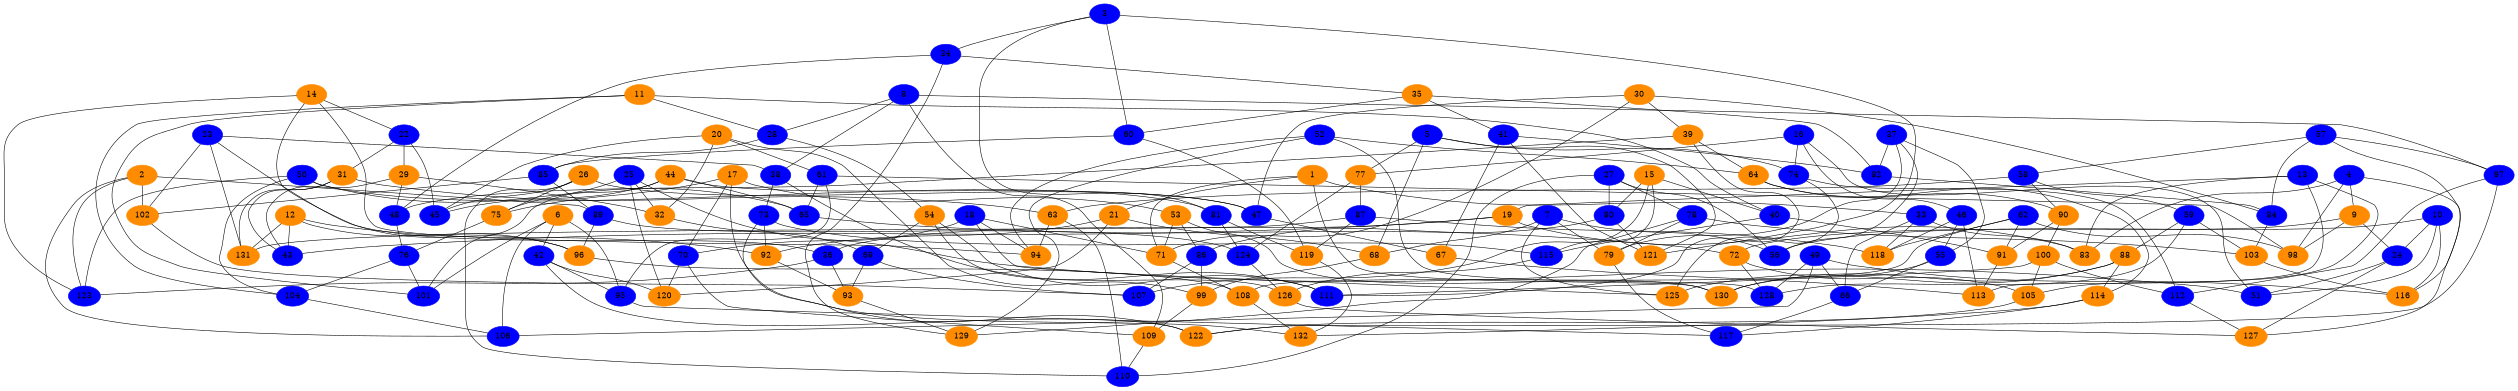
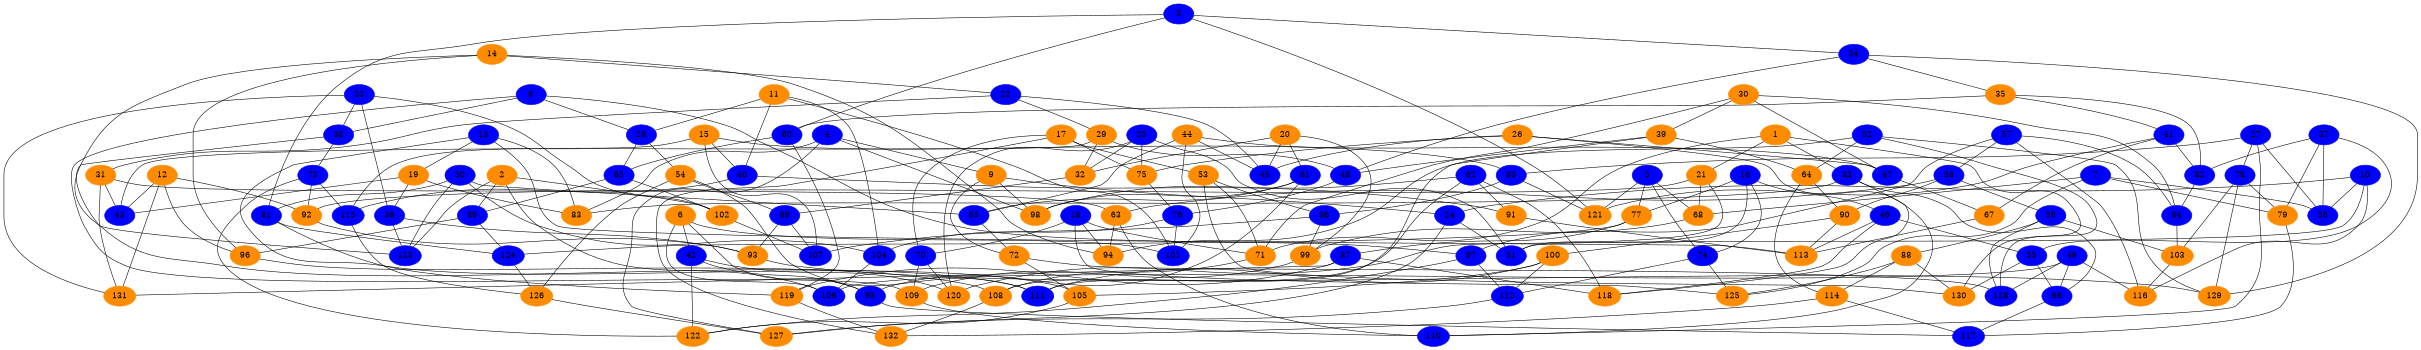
edge "90" -- "91": now "90" -- "113"
